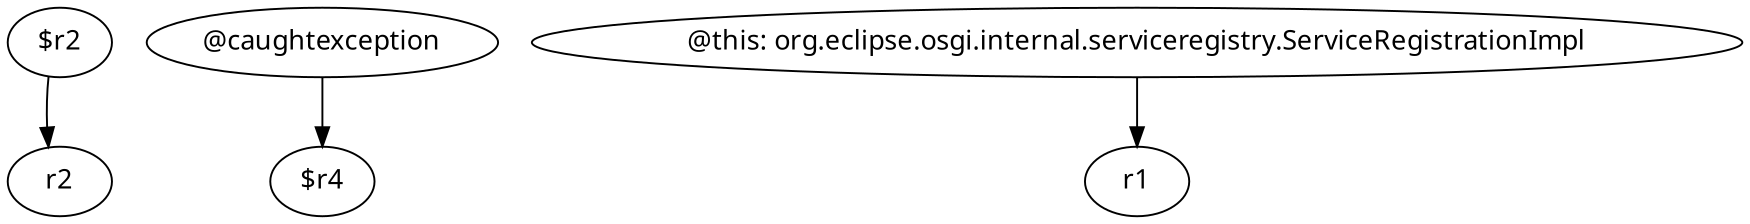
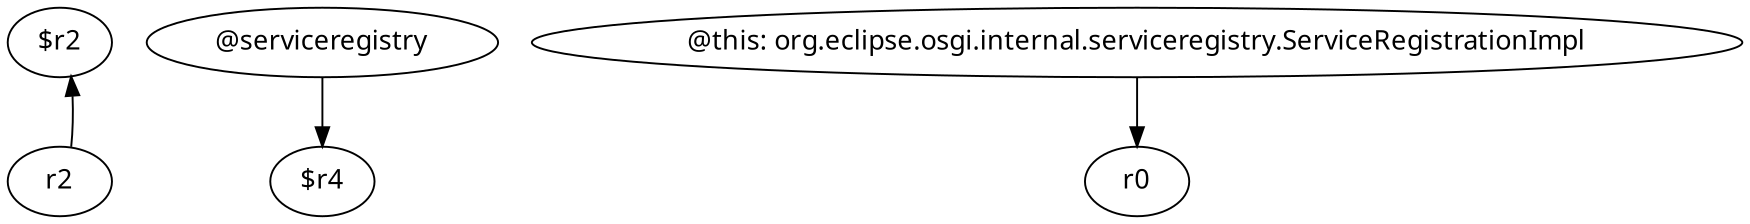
node "@caughtexception": label "@caughtexception" -> "@serviceregistry"
edge "$r2" -> "r2": reversed
node "r1": label "r1" -> "r0"
